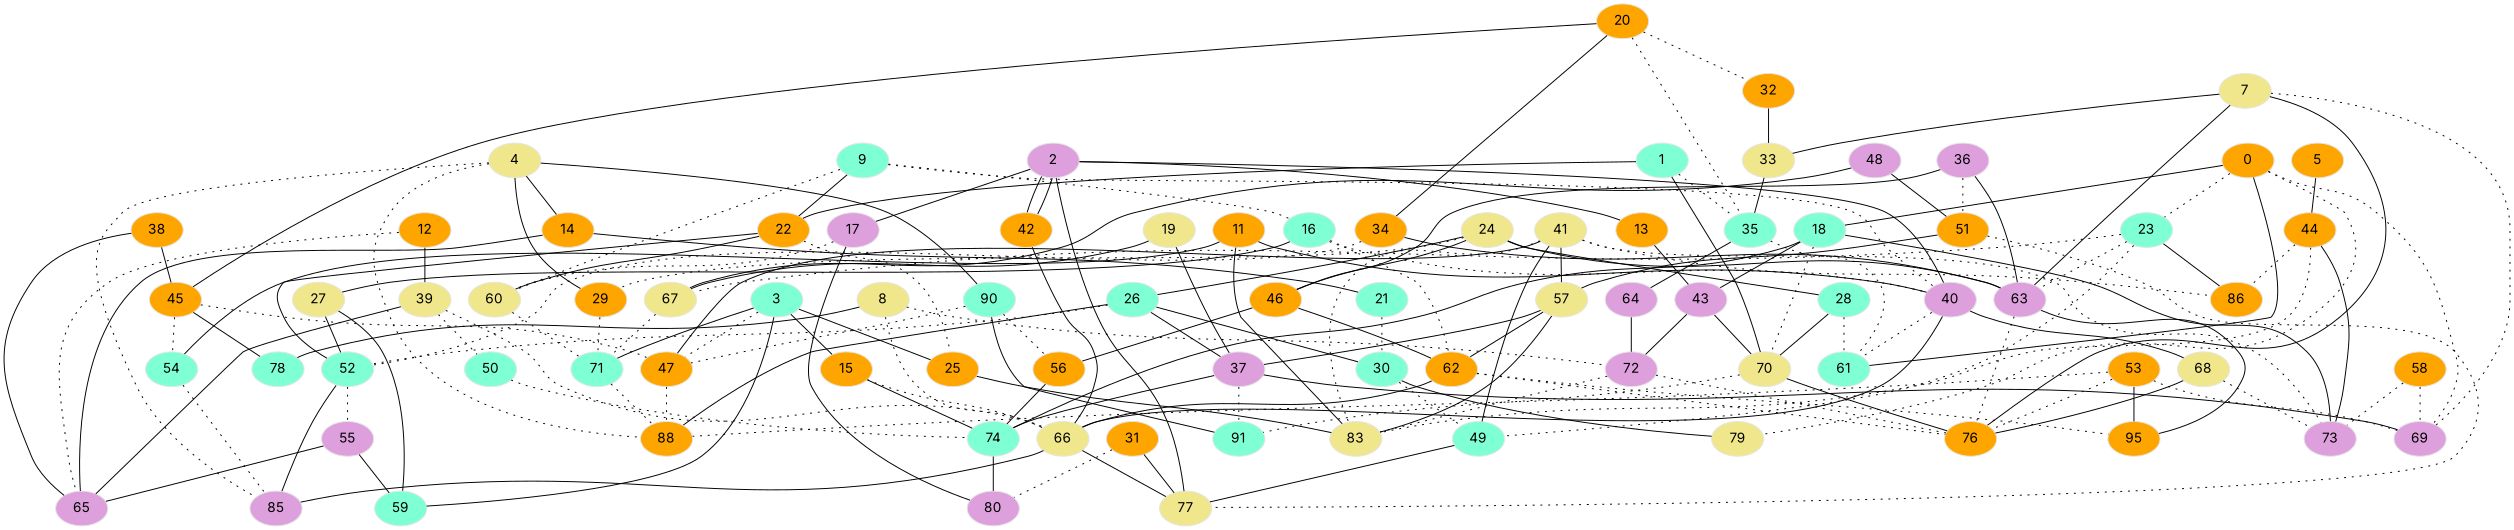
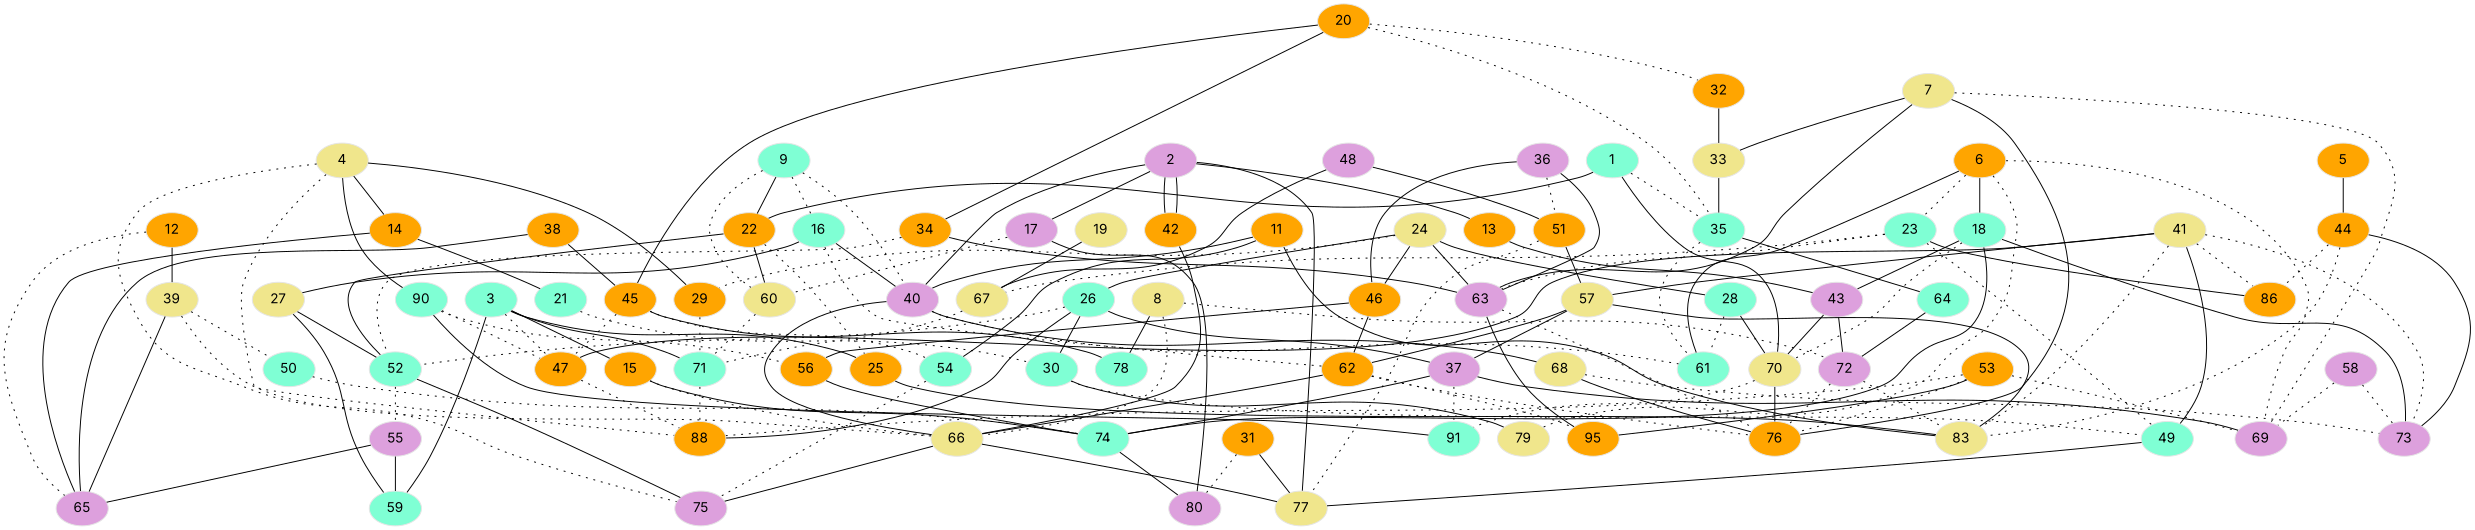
node "0": label "0" -> "6"
edge "16" -- "40": style dotted -> solid
node "64": fillcolor plum -> aquamarine
edge "19" -- "37": removed
node "58": fillcolor orange -> plum
node "85": label "85" -> "75"
